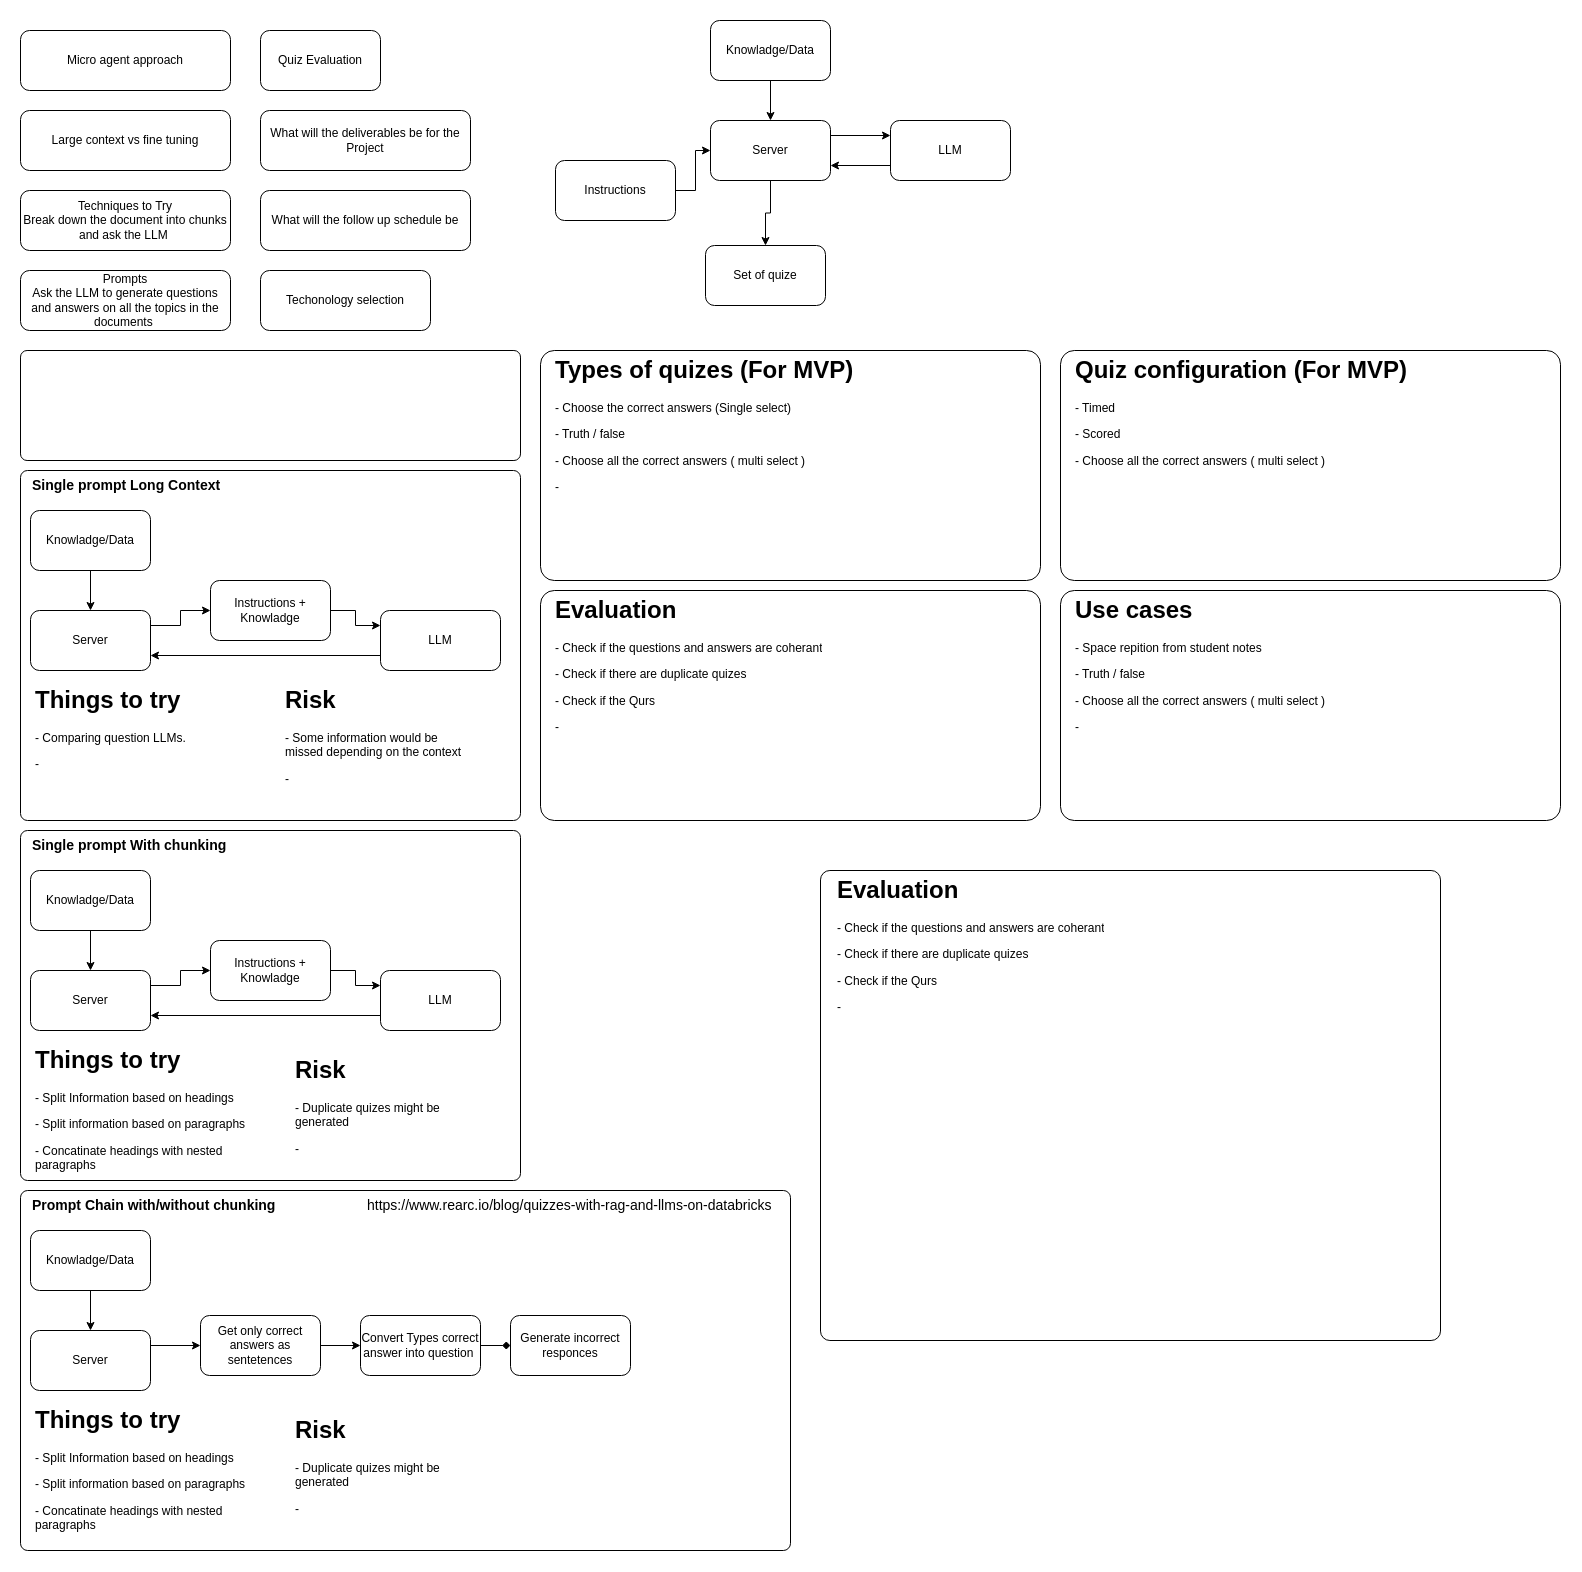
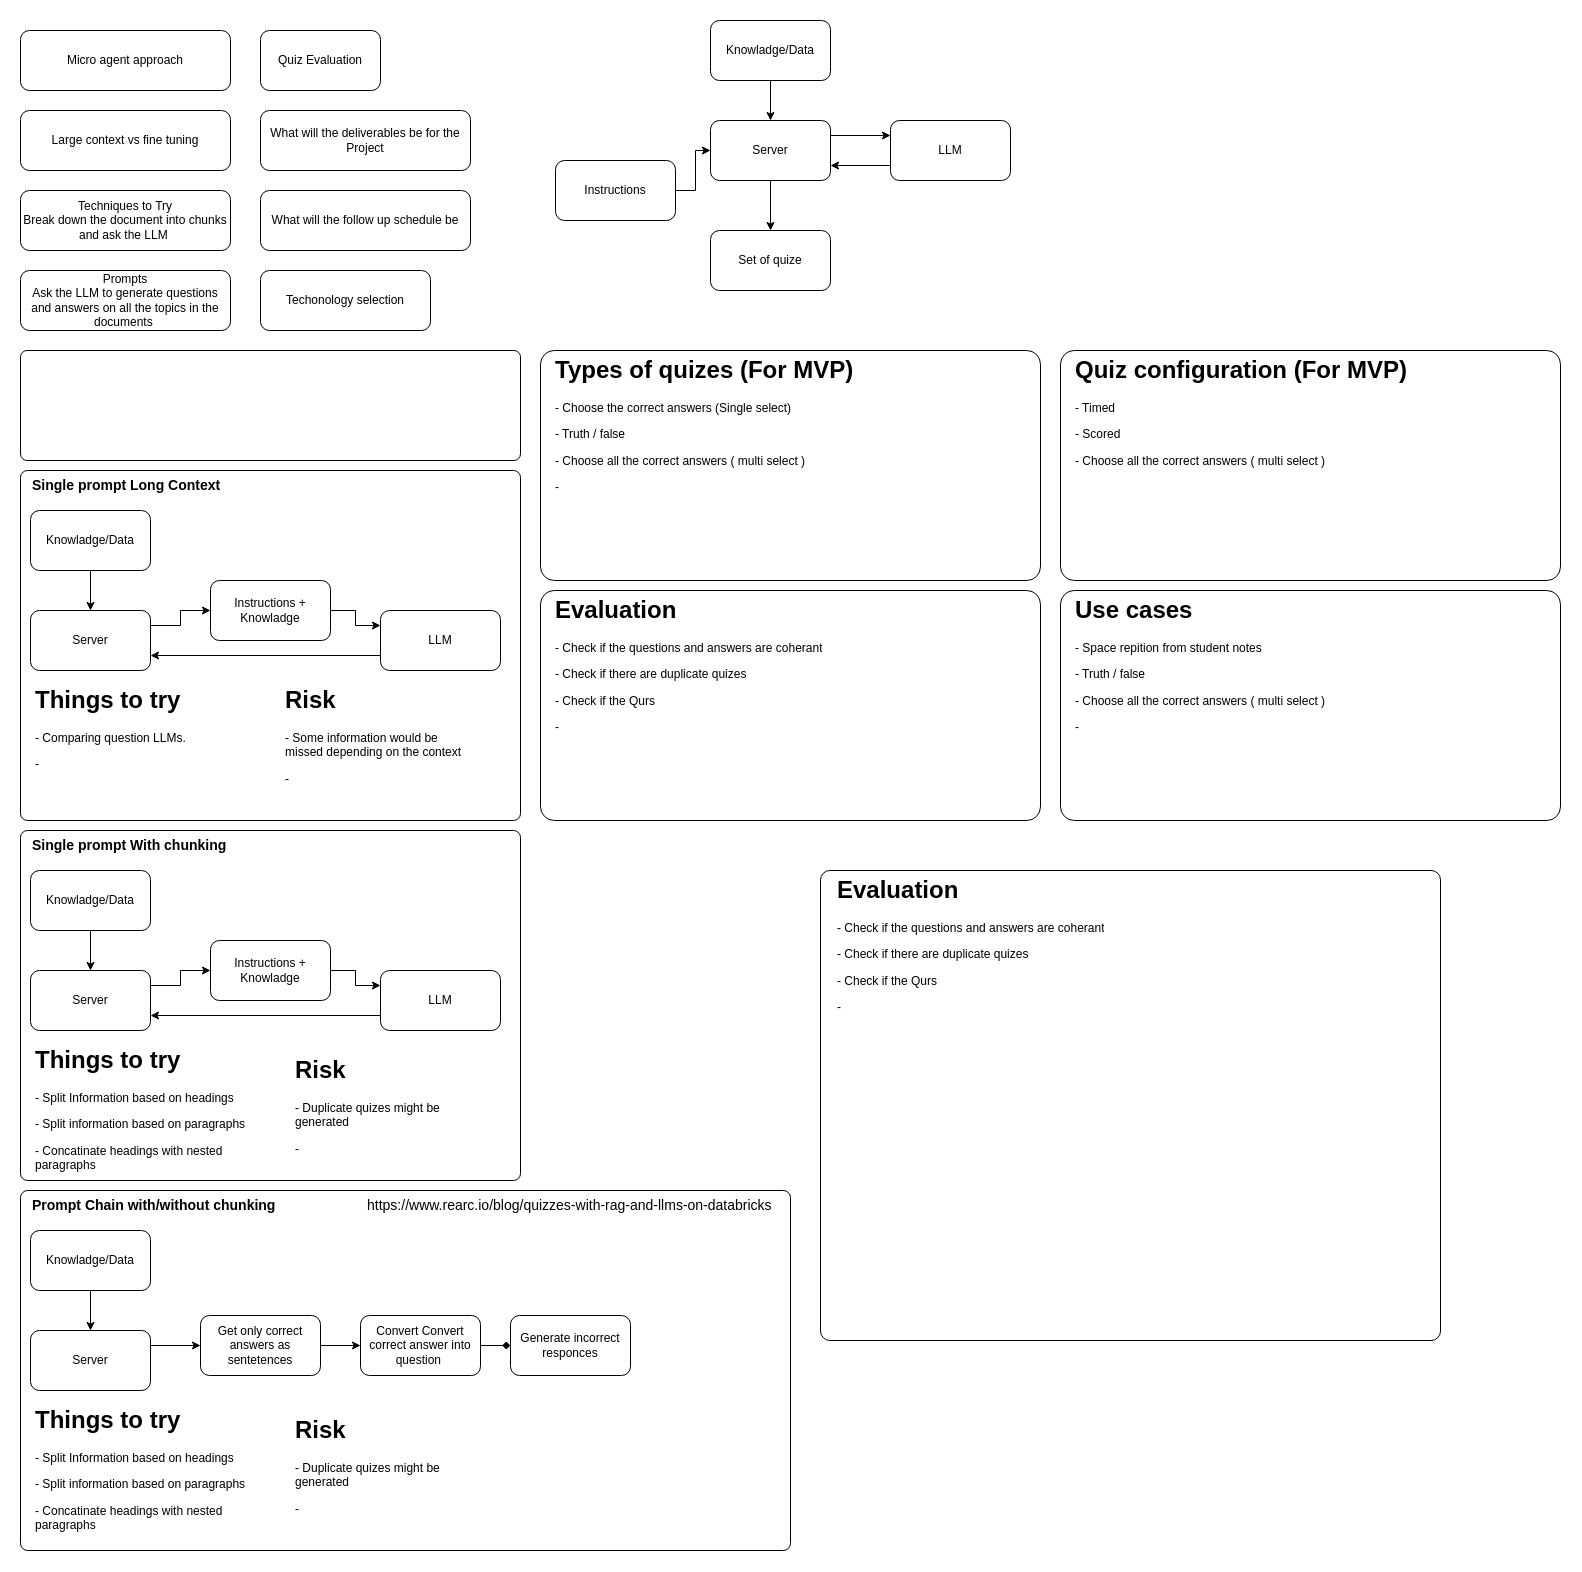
node "Set of quize": moved (766, 276) -> (771, 261)
node "Convert Types correct answer into question": label "Convert Types correct answer into question" -> "Convert Convert correct answer into question"
